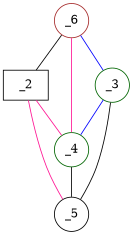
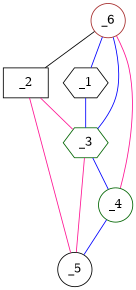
node "_1": added
node "_3": shape circle -> hexagon
edge "_2" -- "_4": now "_2" -- "_3"
edge "_3" -- "_5": color black -> deeppink
edge "_4" -- "_5": color black -> blue
